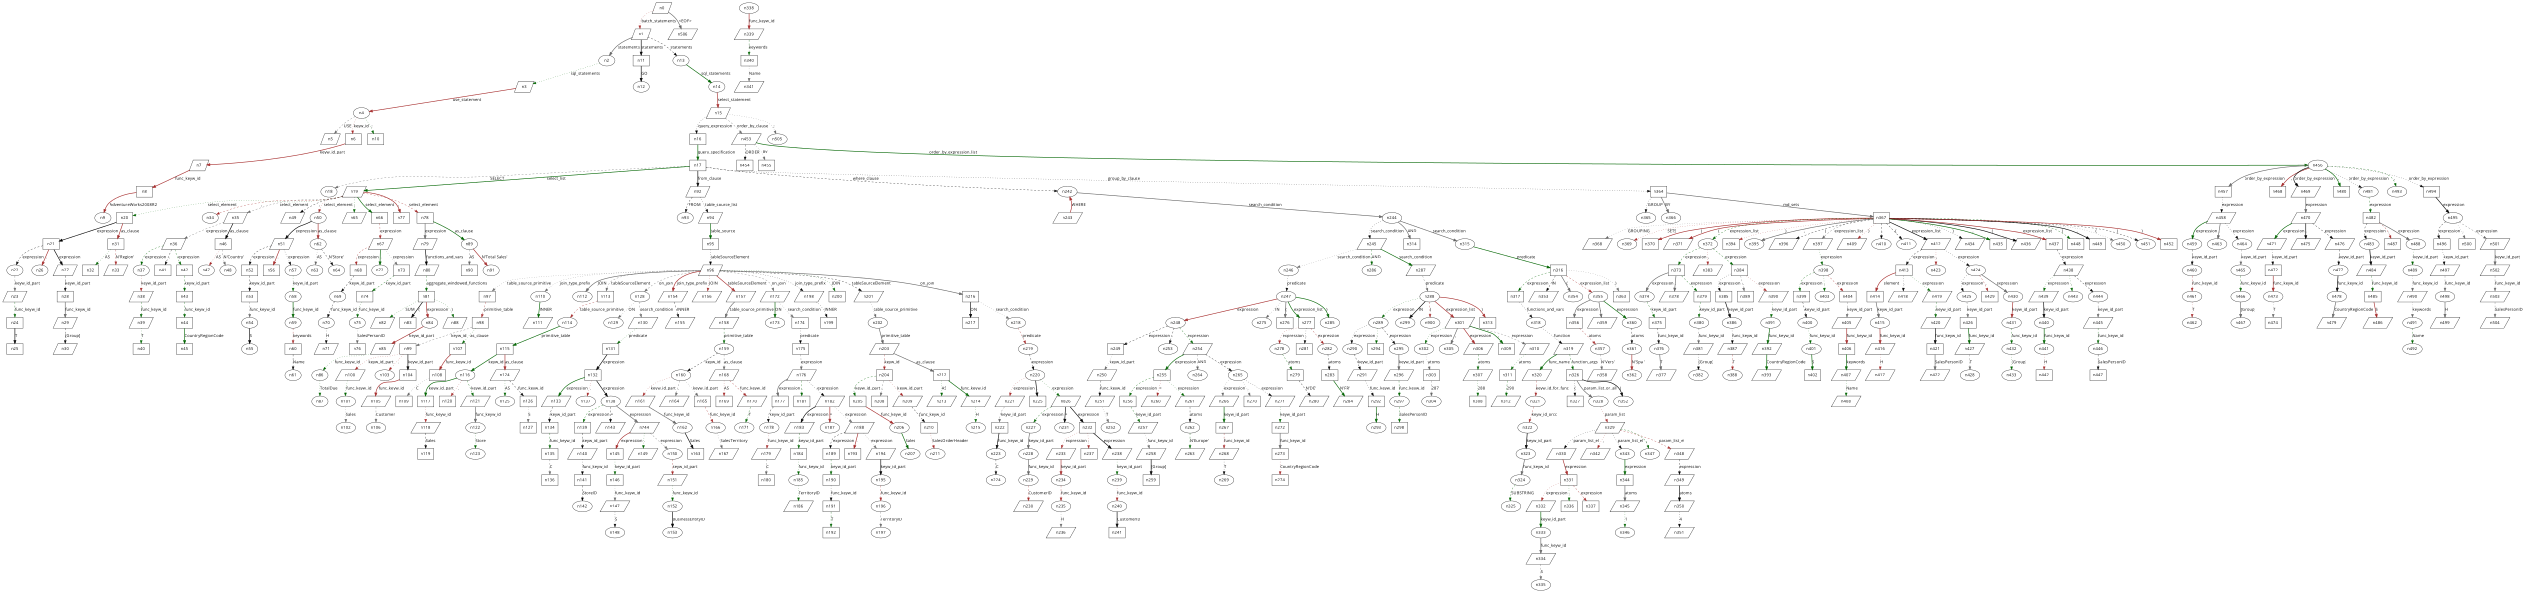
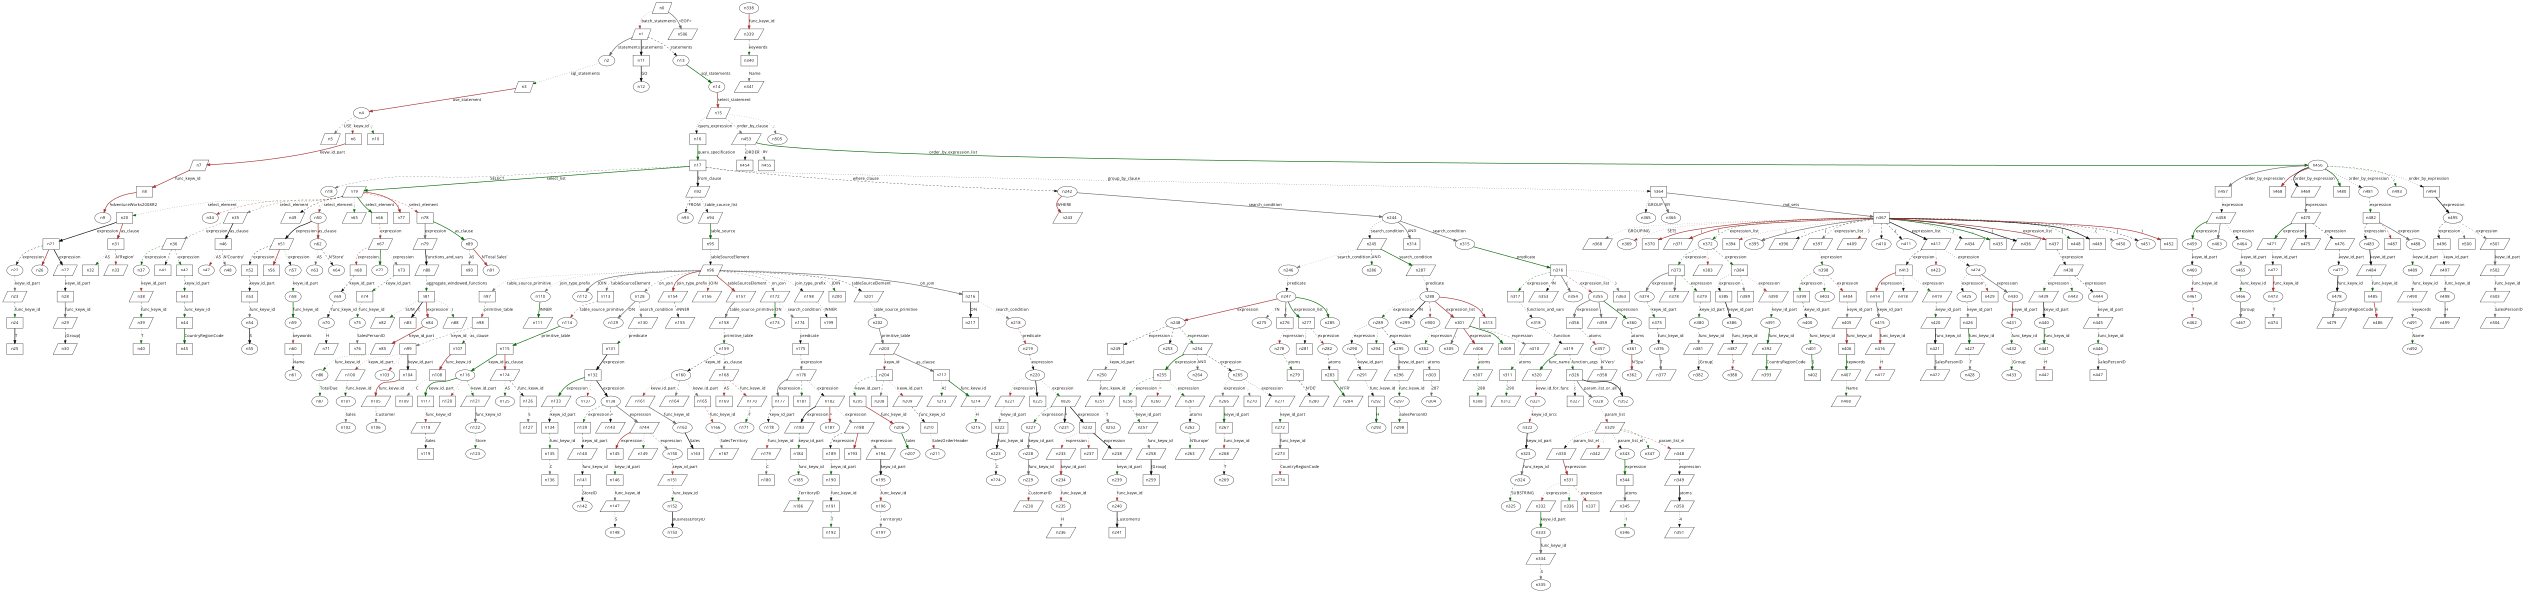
edge "n243" -> "n242": reversed
edge "n413" -> "n414": label "element" -> "expression"
edge "n128" -> "n129": style dotted -> bold
